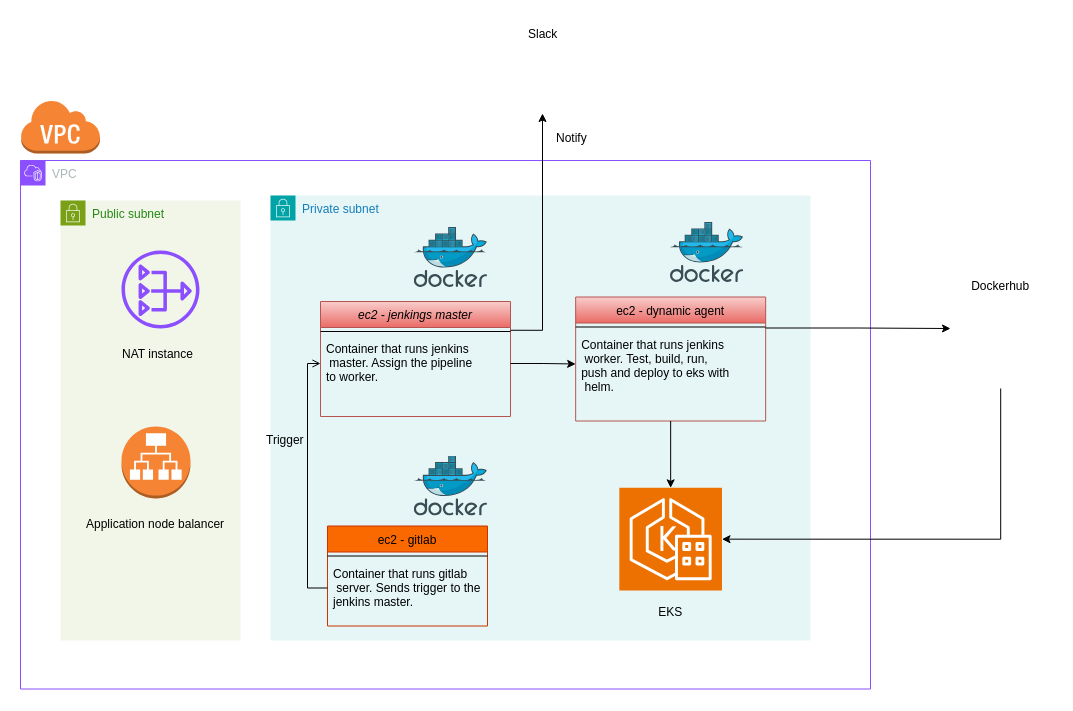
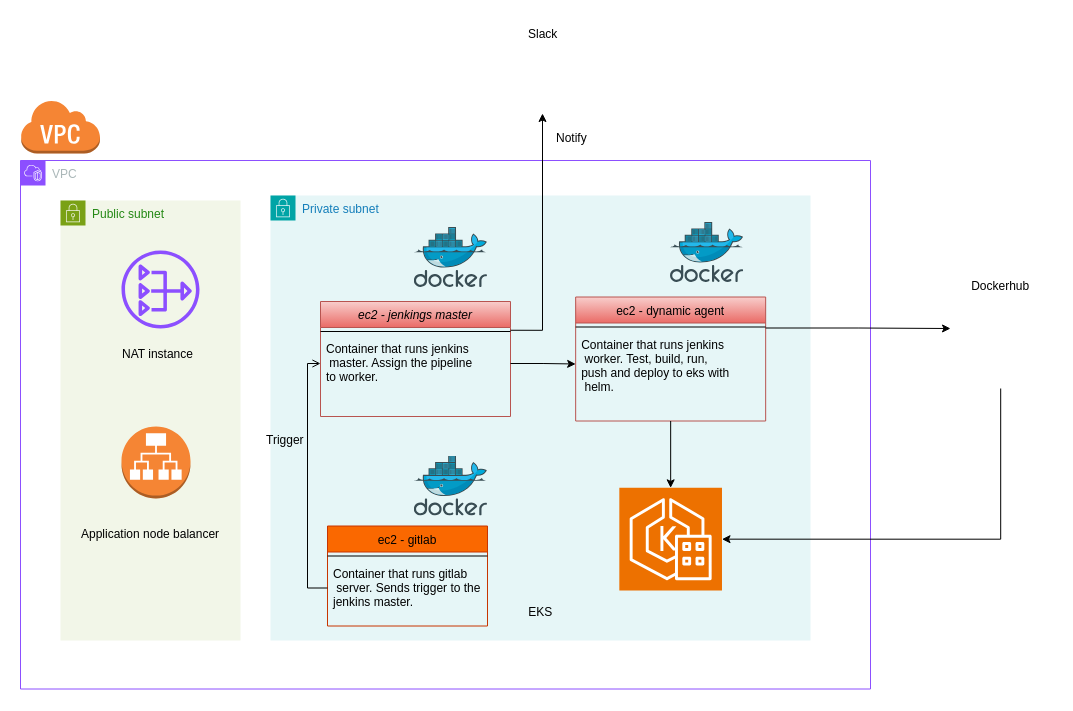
node "Application node balancer": moved (161, 539) -> (156, 549)
node "EKS": moved (671, 612) -> (541, 612)
